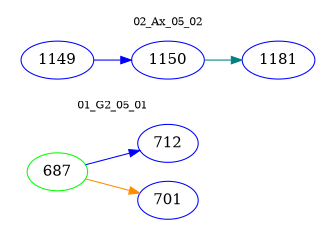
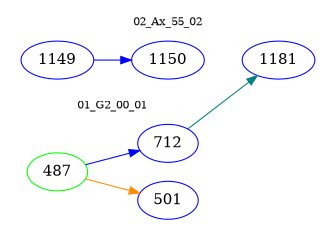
cluster "02_Ax_05_02": label "02_Ax_05_02" -> "02_Ax_55_02"
edge "1150" -> "1181": now "712" -> "1181"
cluster "01_G2_05_01": label "01_G2_05_01" -> "01_G2_00_01"
node "687": label "687" -> "487"
node "701": label "701" -> "501"
